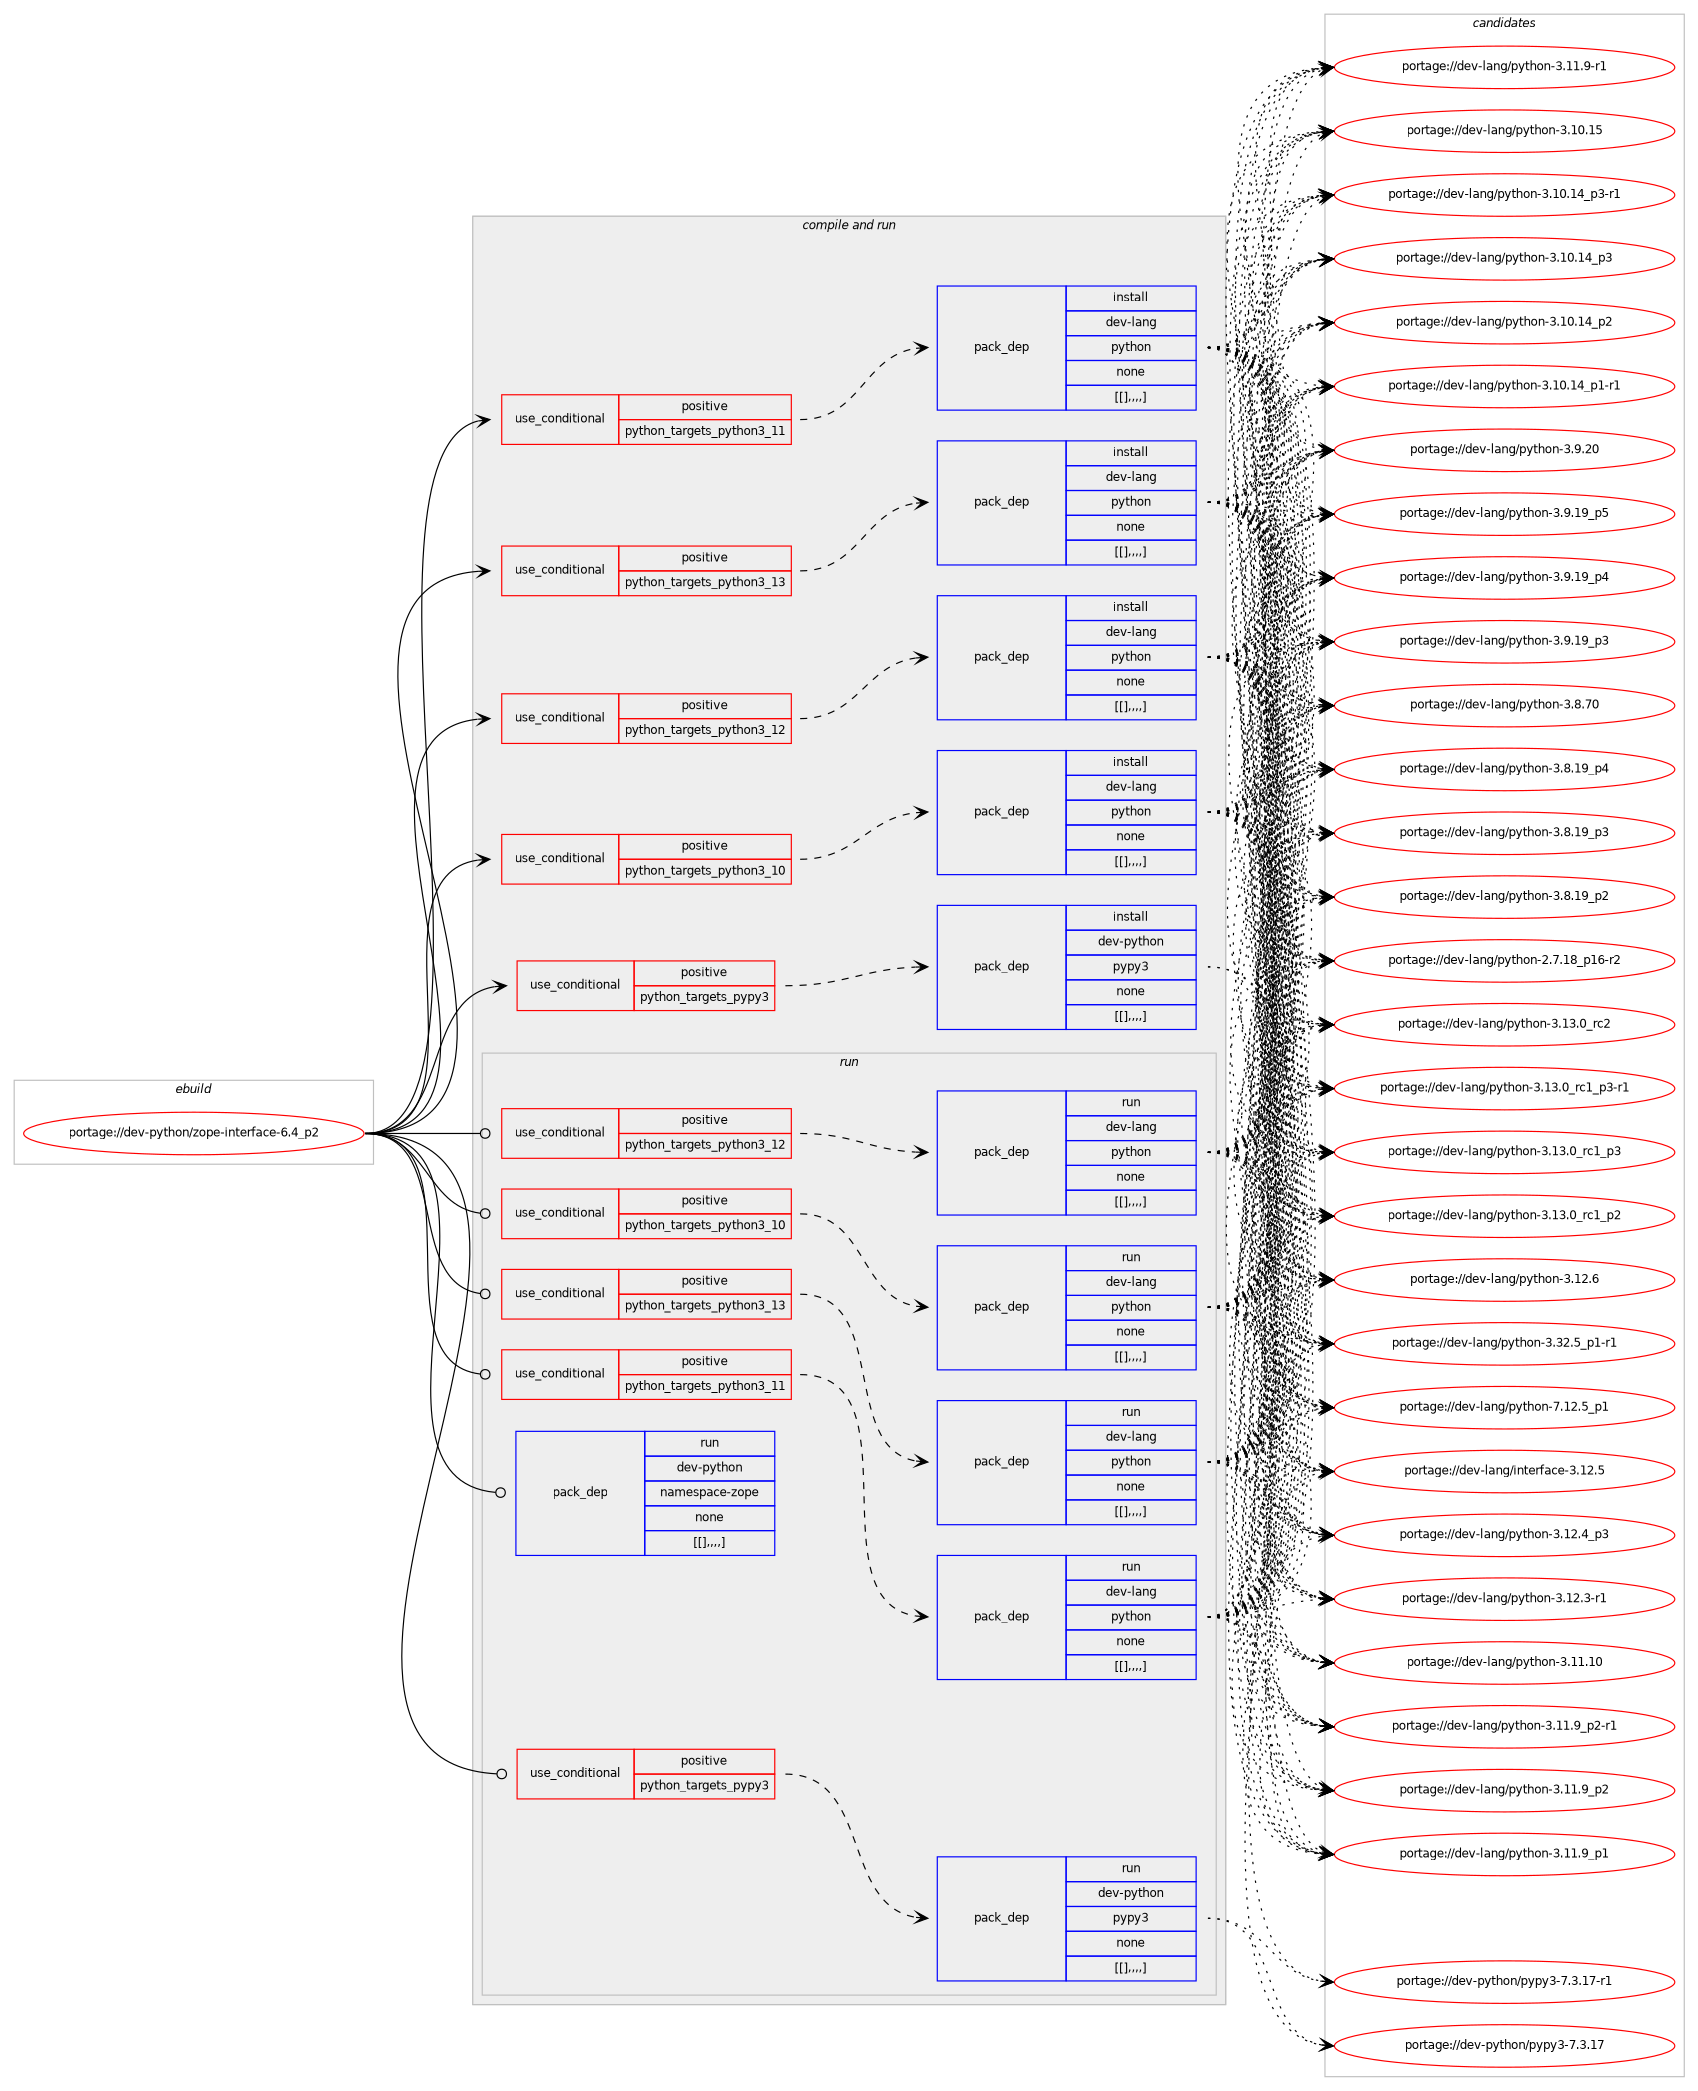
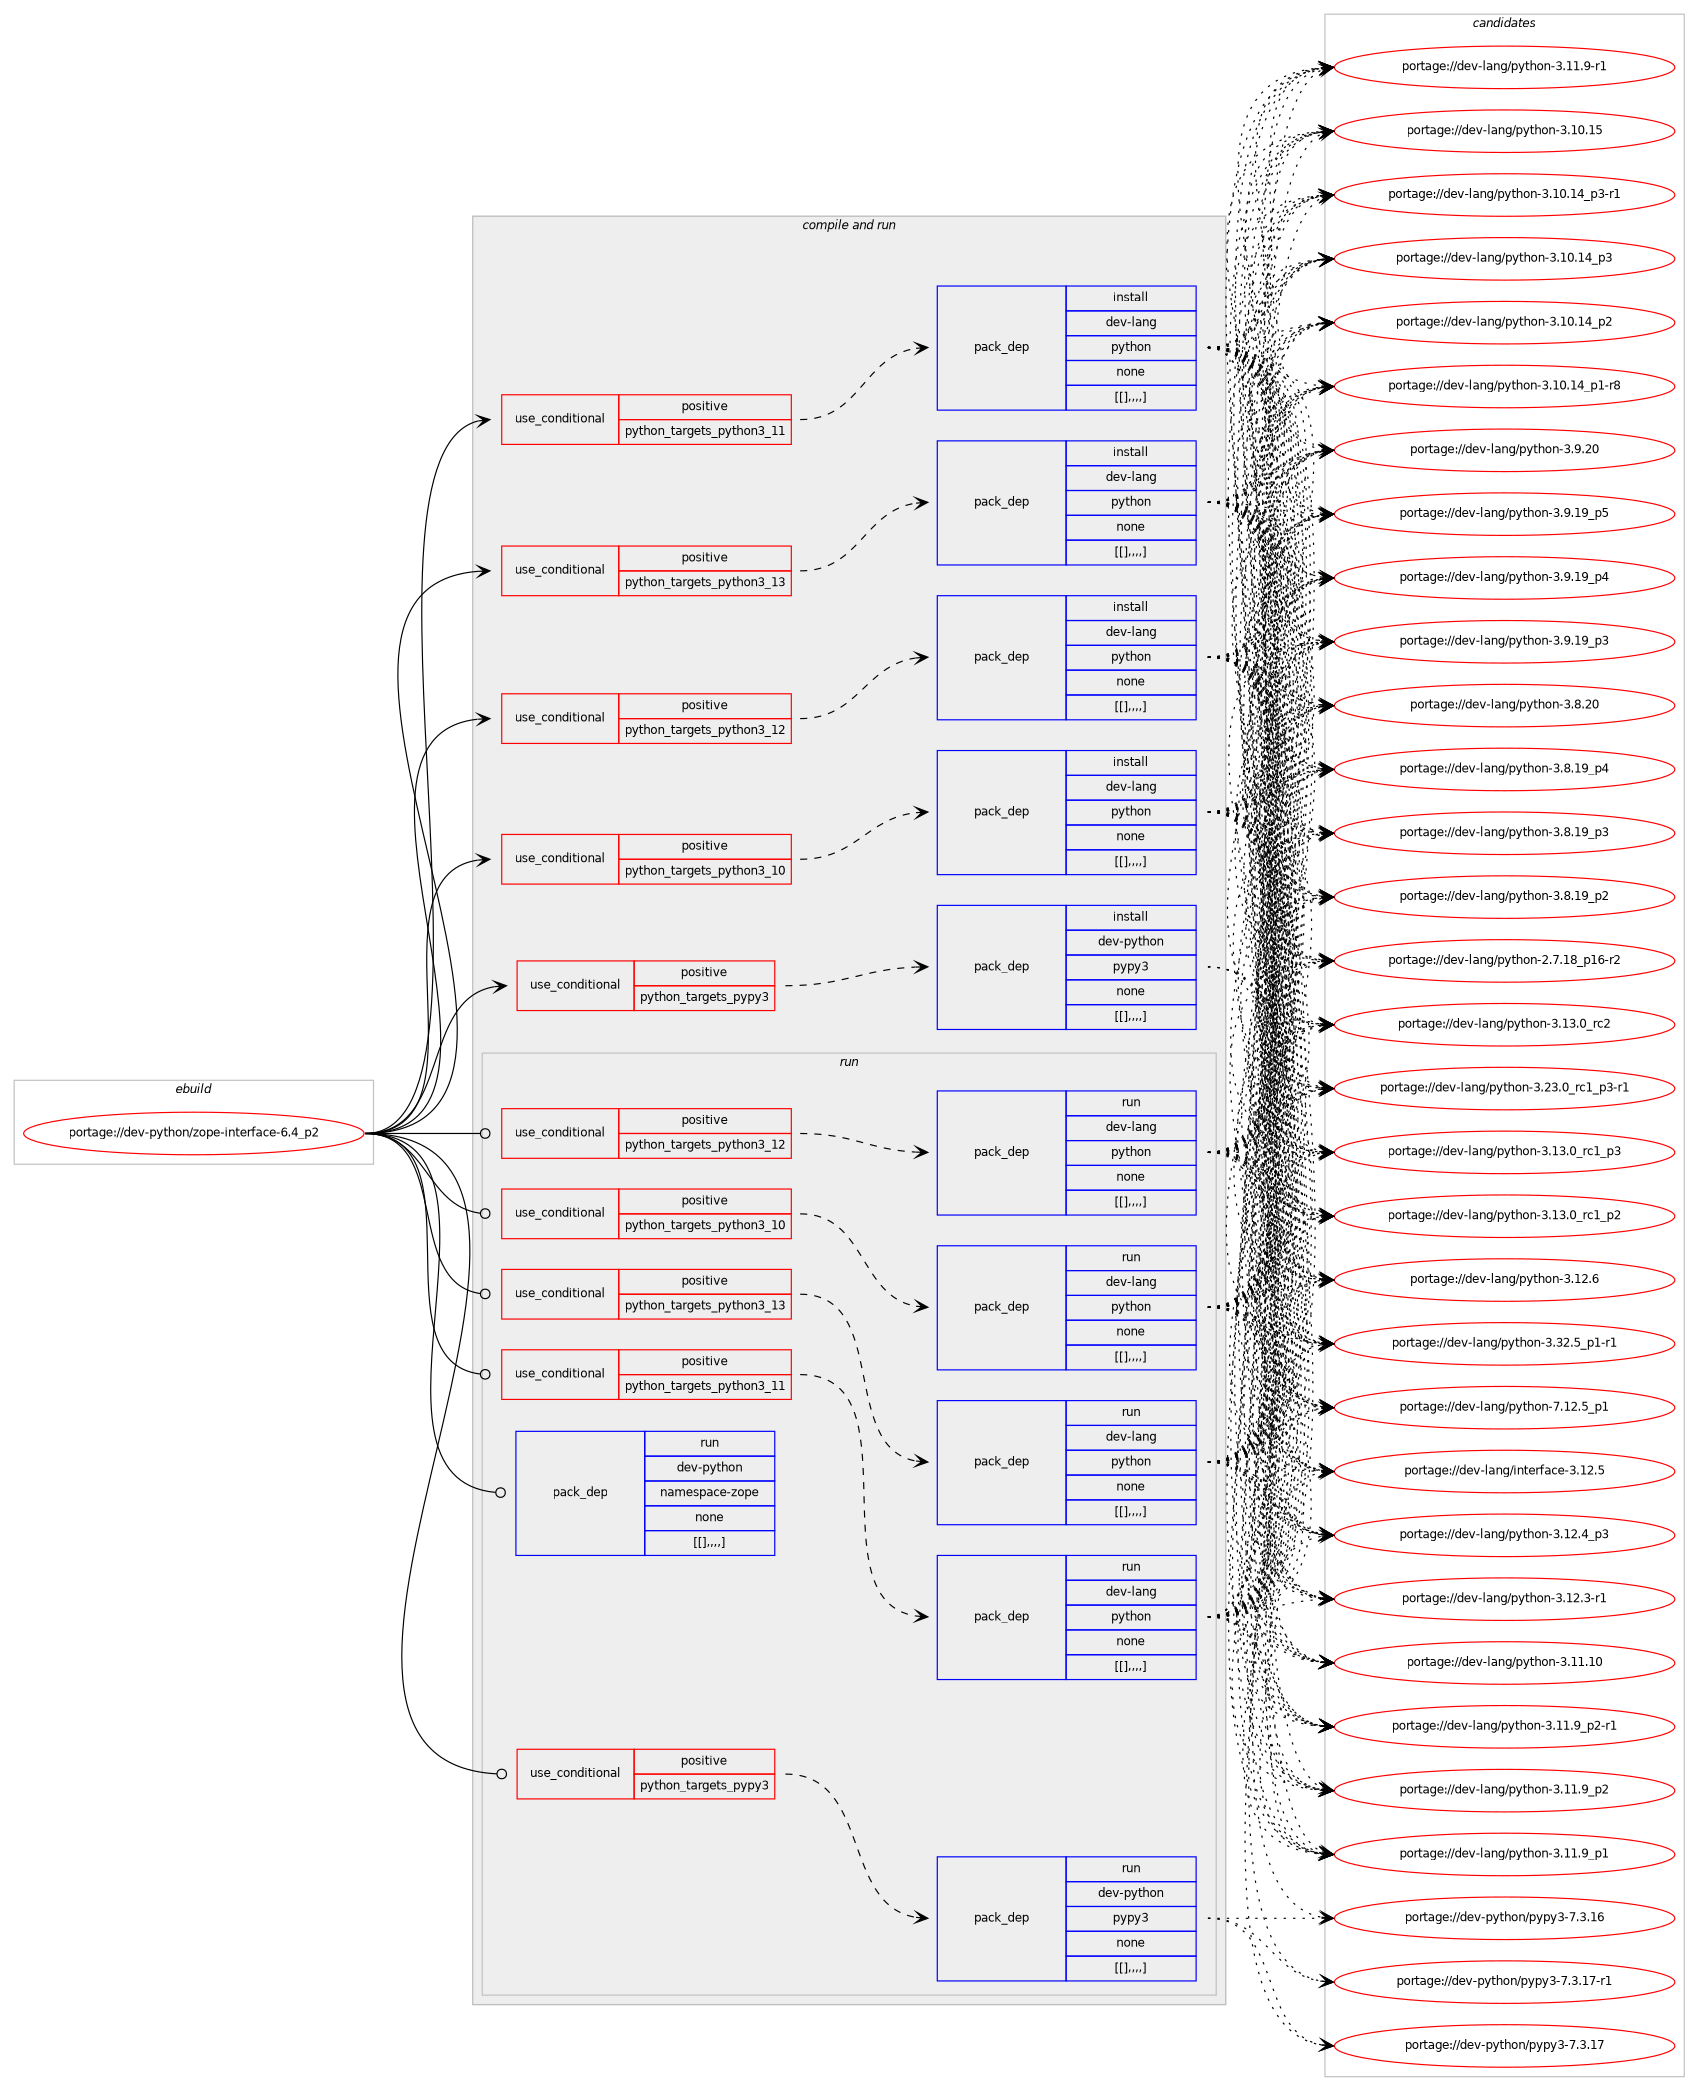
node "portage://dev-lang/python-3.10.14_p1-r1": label "portage://dev-lang/python-3.10.14_p1-r1" -> "portage://dev-lang/python-3.10.14_p1-r8"
node "portage://dev-lang/python-3.8.70": label "portage://dev-lang/python-3.8.70" -> "portage://dev-lang/python-3.8.20"
node "portage://dev-lang/python-3.13.0_rc1_p3-r1": label "portage://dev-lang/python-3.13.0_rc1_p3-r1" -> "portage://dev-lang/python-3.23.0_rc1_p3-r1"
node "portage://dev-python/pypy3-7.3.16": added
